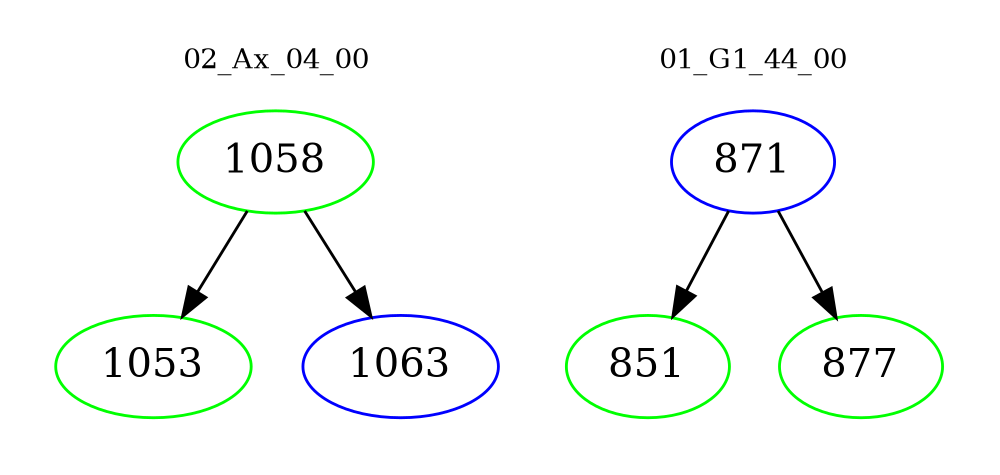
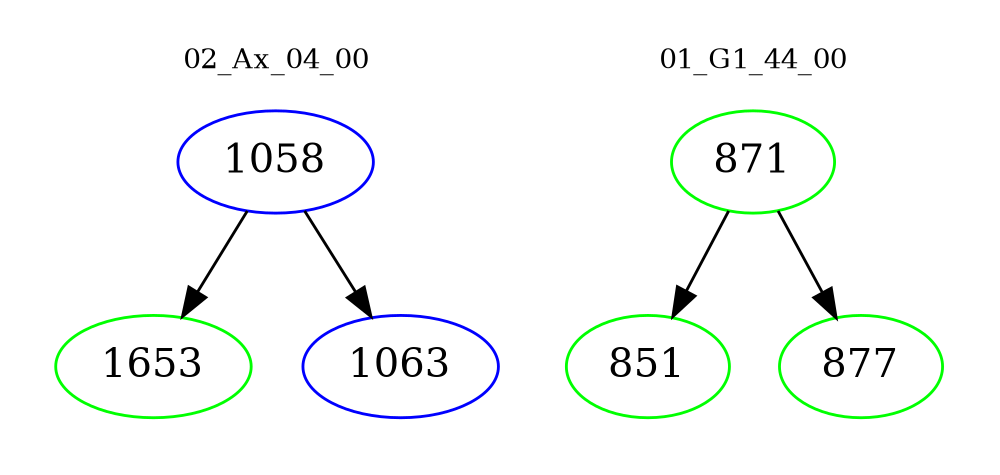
node "1058": color green -> blue
node "871": color blue -> green
node "1053": label "1053" -> "1653"
